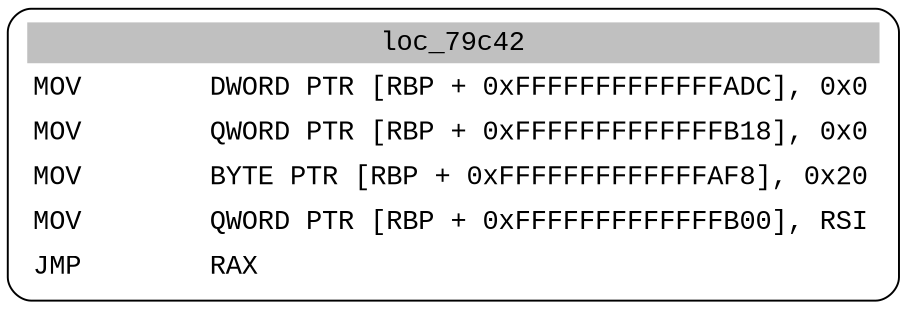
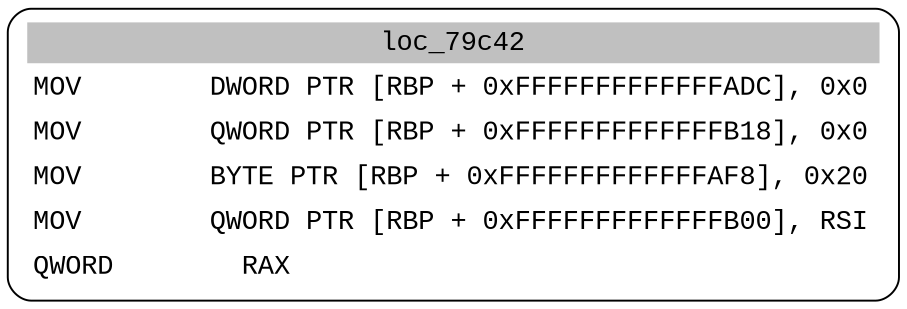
node "loc_79c42": text "JMP        RAX" -> "QWORD        RAX"
